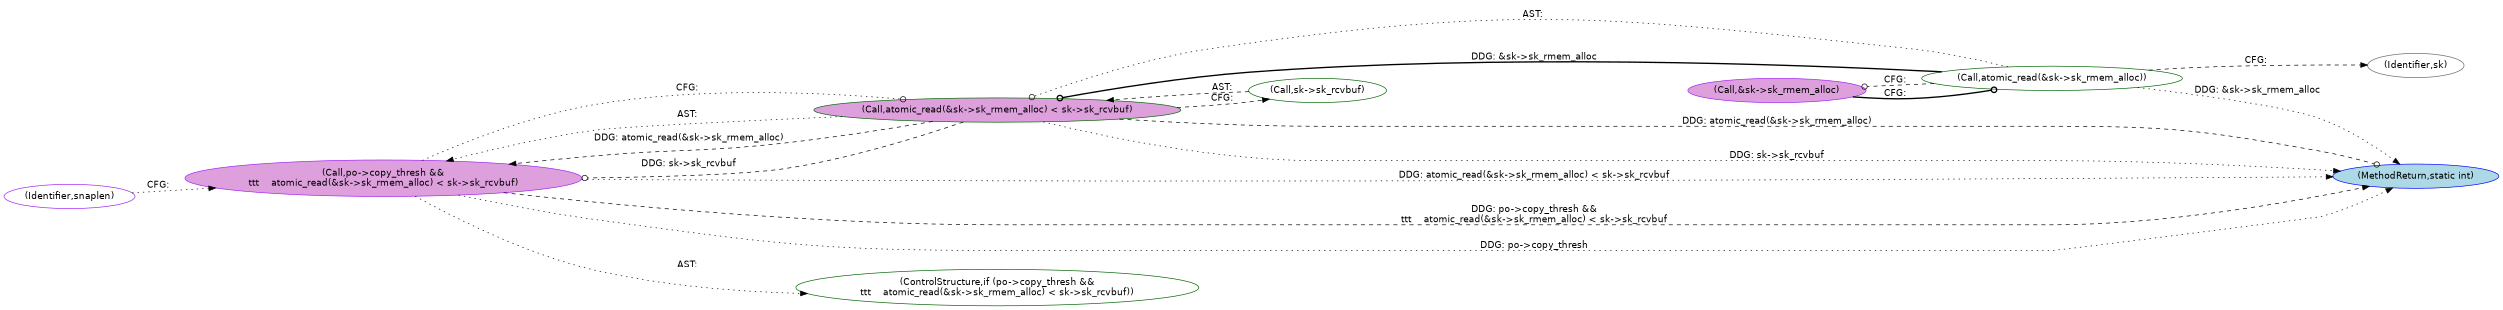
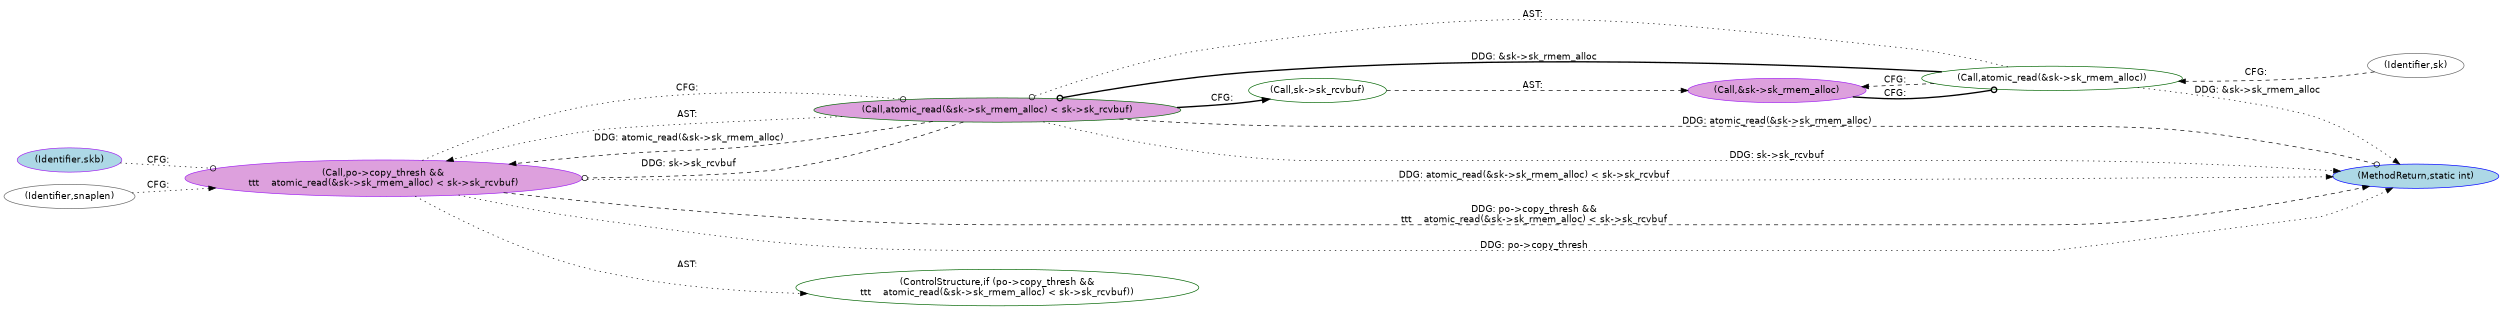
edge "(Call,atomic_read(&sk->sk_rmem_alloc))" -> "(Identifier,sk)": reversed
edge "(Call,atomic_read(&sk->sk_rmem_alloc))" -> "(Call,&sk->sk_rmem_alloc)": arrowhead odot -> normal
edge "(Call,sk->sk_rcvbuf)" -> "(Call,atomic_read(&sk->sk_rmem_alloc) < sk->sk_rcvbuf)": now "(Call,sk->sk_rcvbuf)" -> "(Call,&sk->sk_rmem_alloc)"
edge "(Call,atomic_read(&sk->sk_rmem_alloc) < sk->sk_rcvbuf)" -> "(Call,sk->sk_rcvbuf)": style dashed -> bold
node "(Identifier,skb)": added
node "(Identifier,snaplen)": color purple -> gray40
